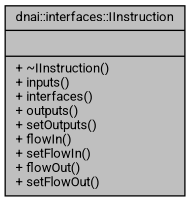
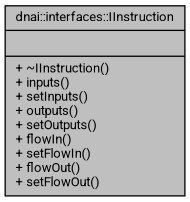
node "dnai::interfaces::IInstruction": text "+ interfaces()" -> "+ setInputs()"
